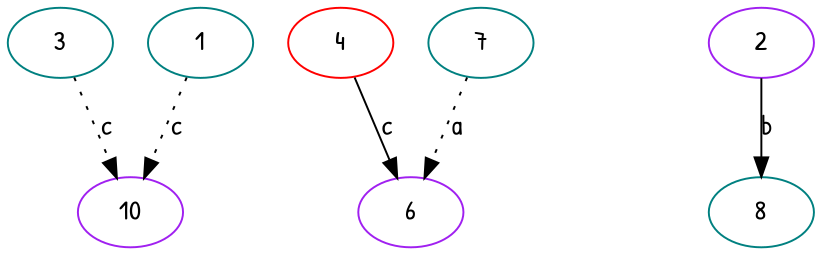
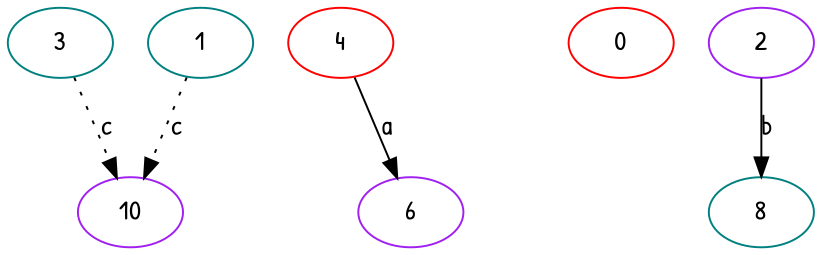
node "7": removed
node "0": added
edge "4" -> "6": label "c" -> "a"
